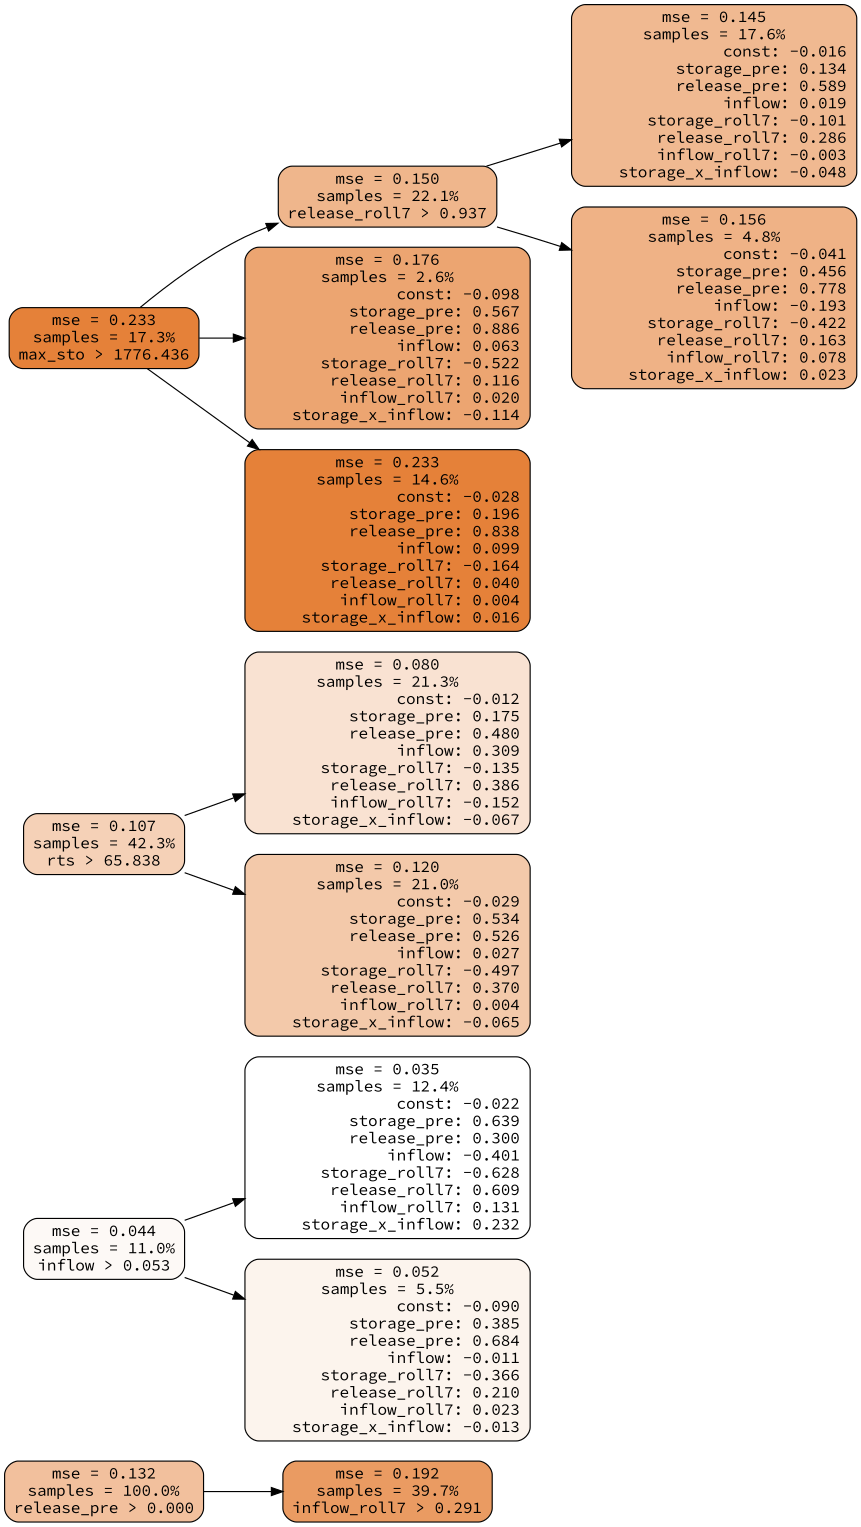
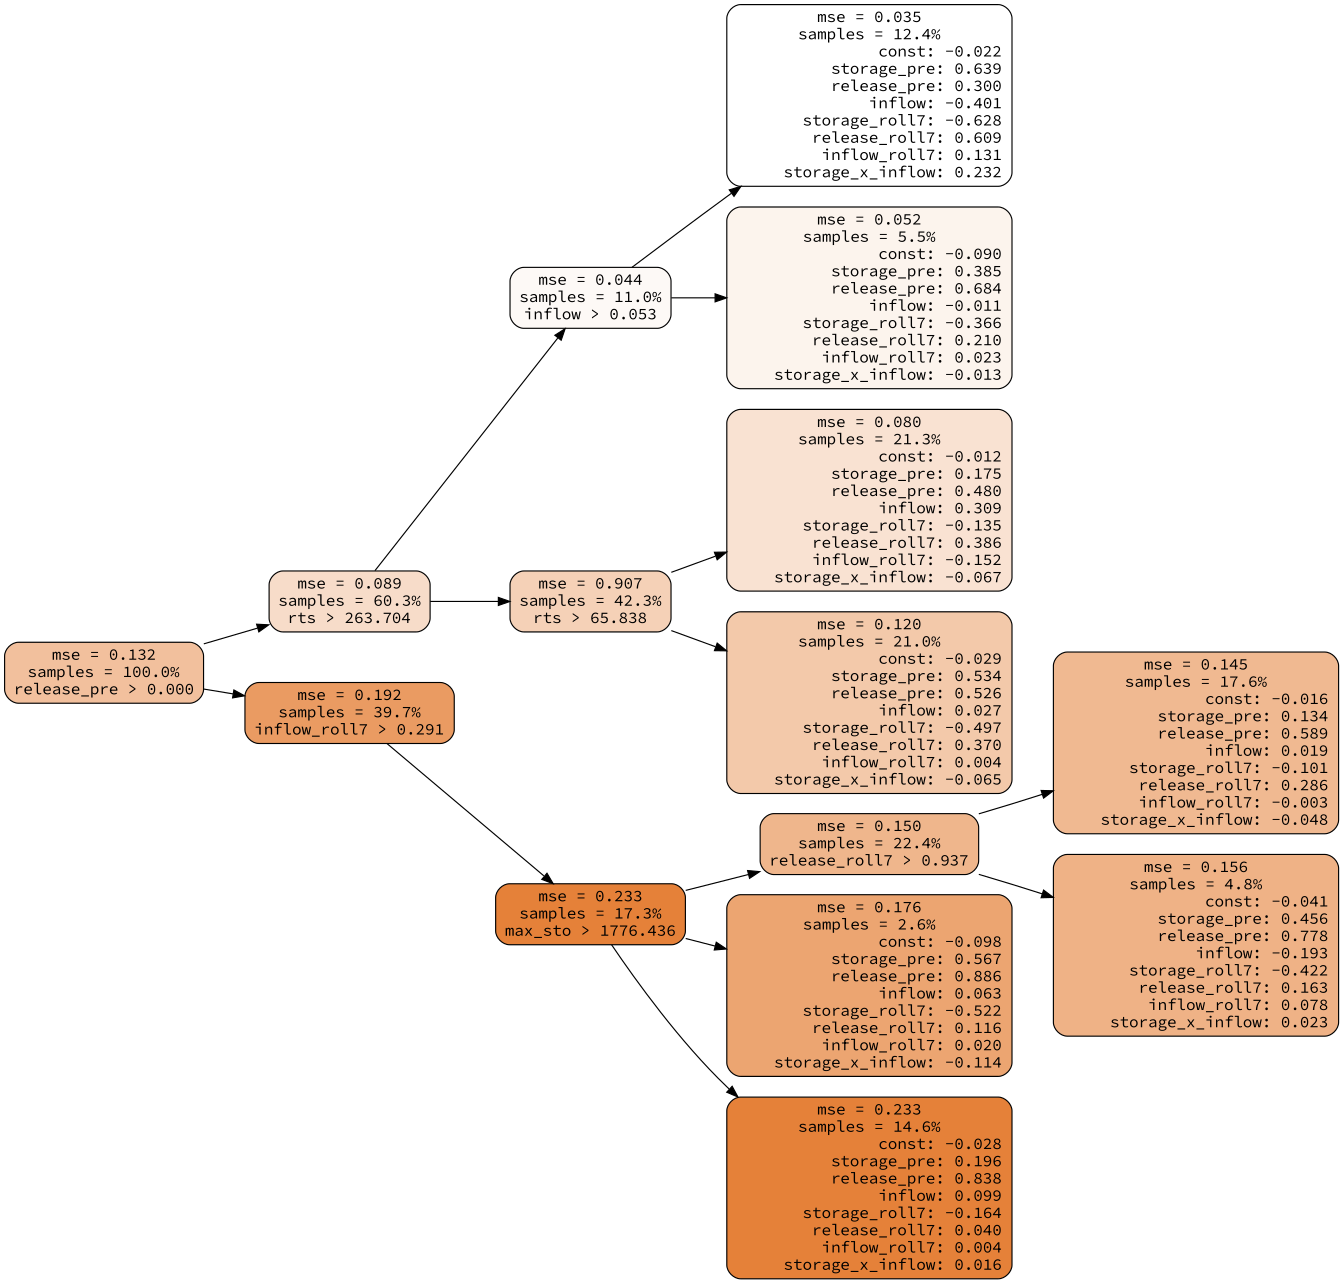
node "mse = 0.150 samples = 22.1% release_roll7 > 0.937": label "mse = 0.150 samples = 22.1% release_roll7 > 0.937" -> "mse = 0.150 samples = 22.4% release_roll7 > 0.937"
node "mse = 0.089 samples = 60.3% rts > 263.704": added
edge "mse = 0.192 samples = 39.7% inflow_roll7 > 0.291" -> "mse = 0.233 samples = 17.3% max_sto > 1776.436": added
node "mse = 0.107 samples = 42.3% rts > 65.838": label "mse = 0.107 samples = 42.3% rts > 65.838" -> "mse = 0.907 samples = 42.3% rts > 65.838"
